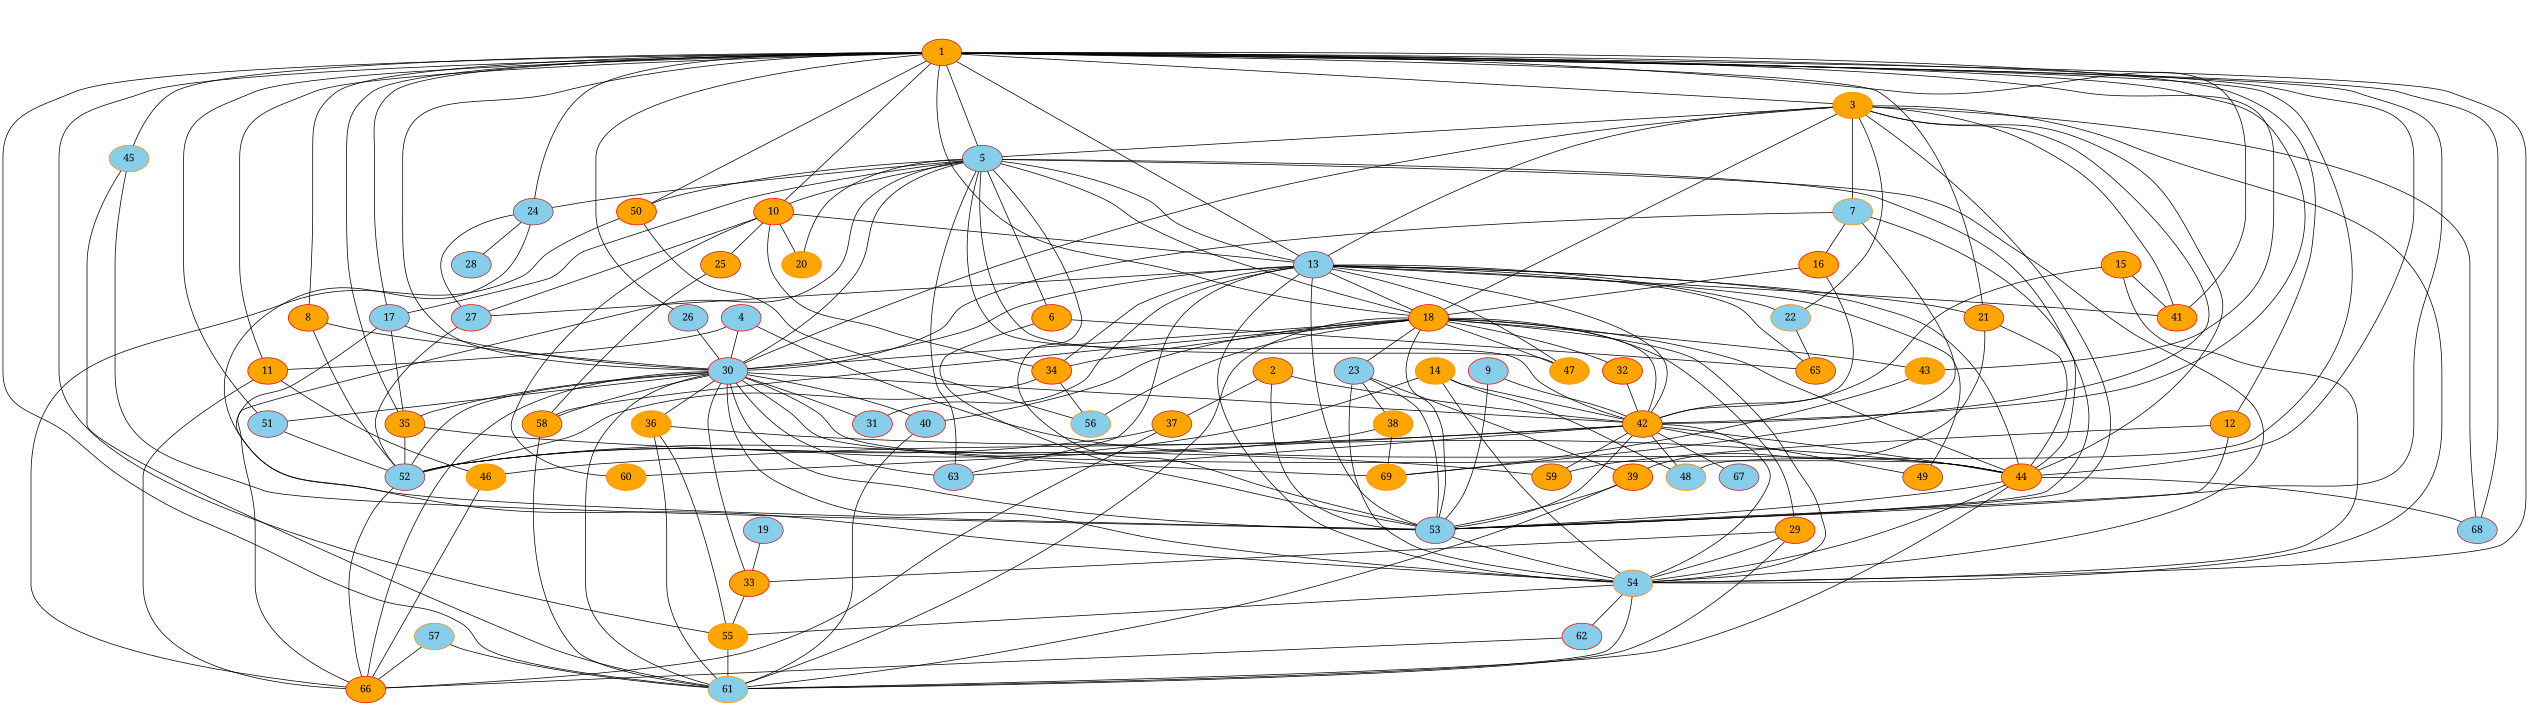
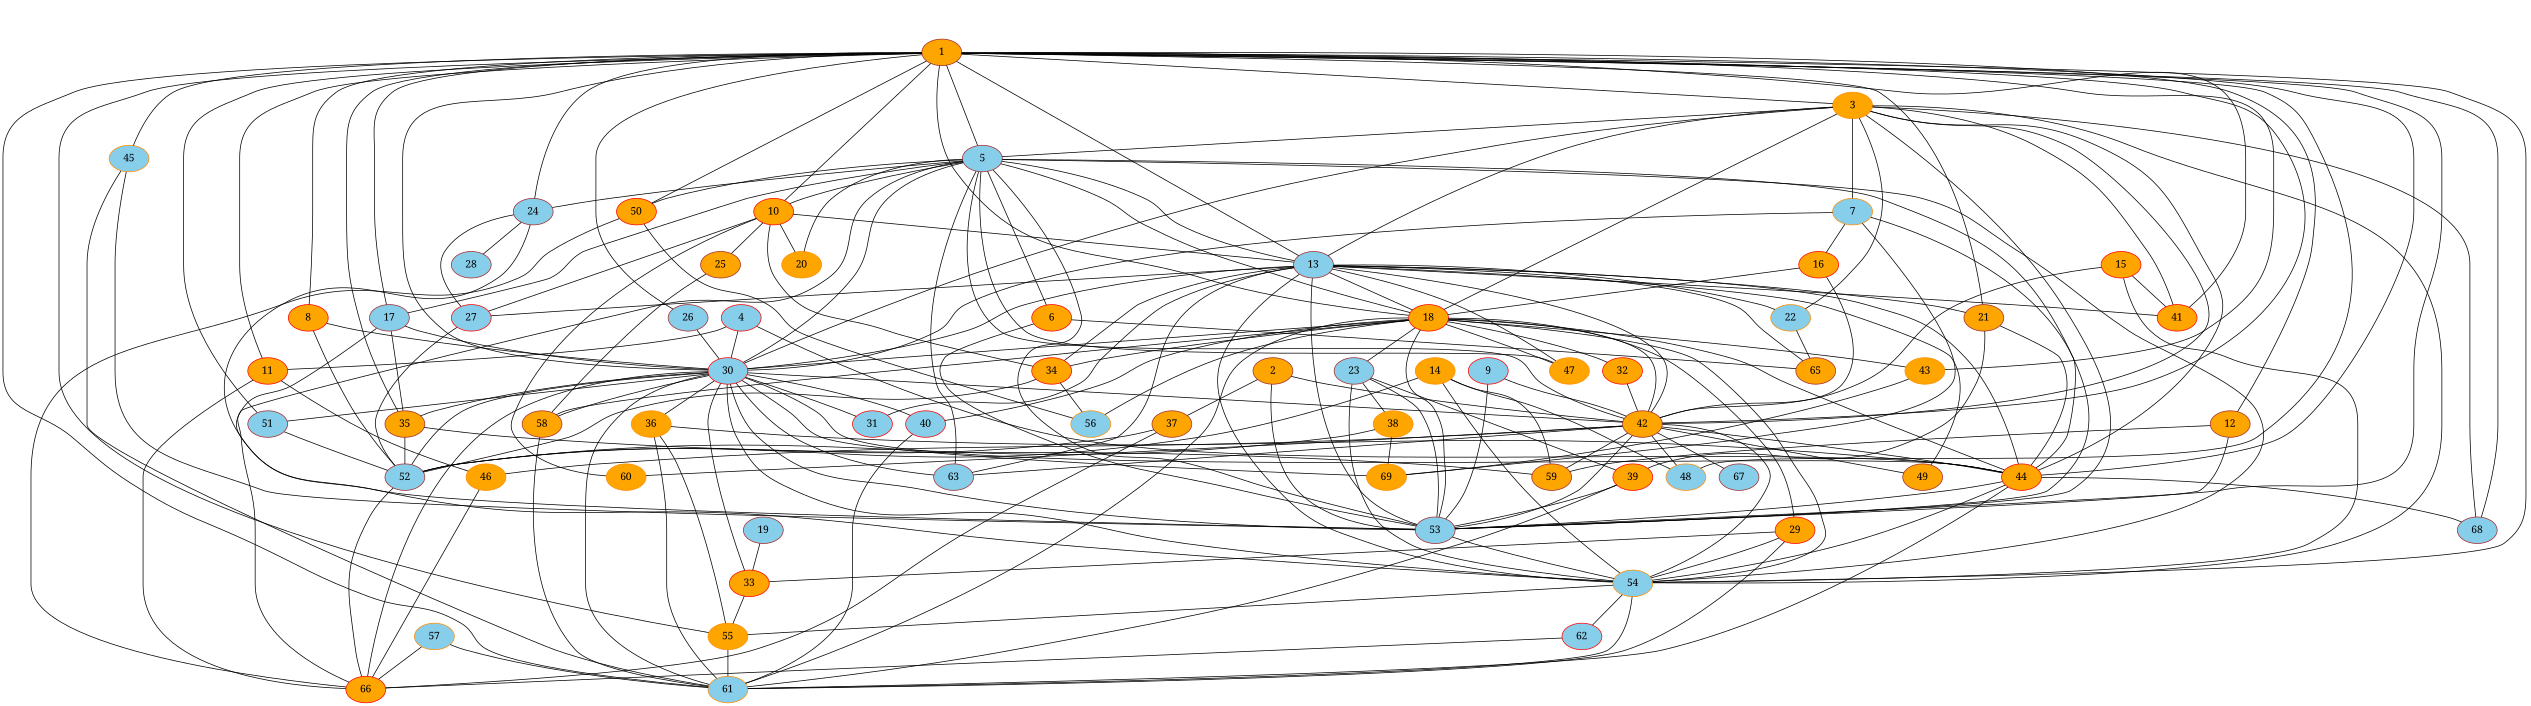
edge "14" -- "42": now "14" -- "59"
